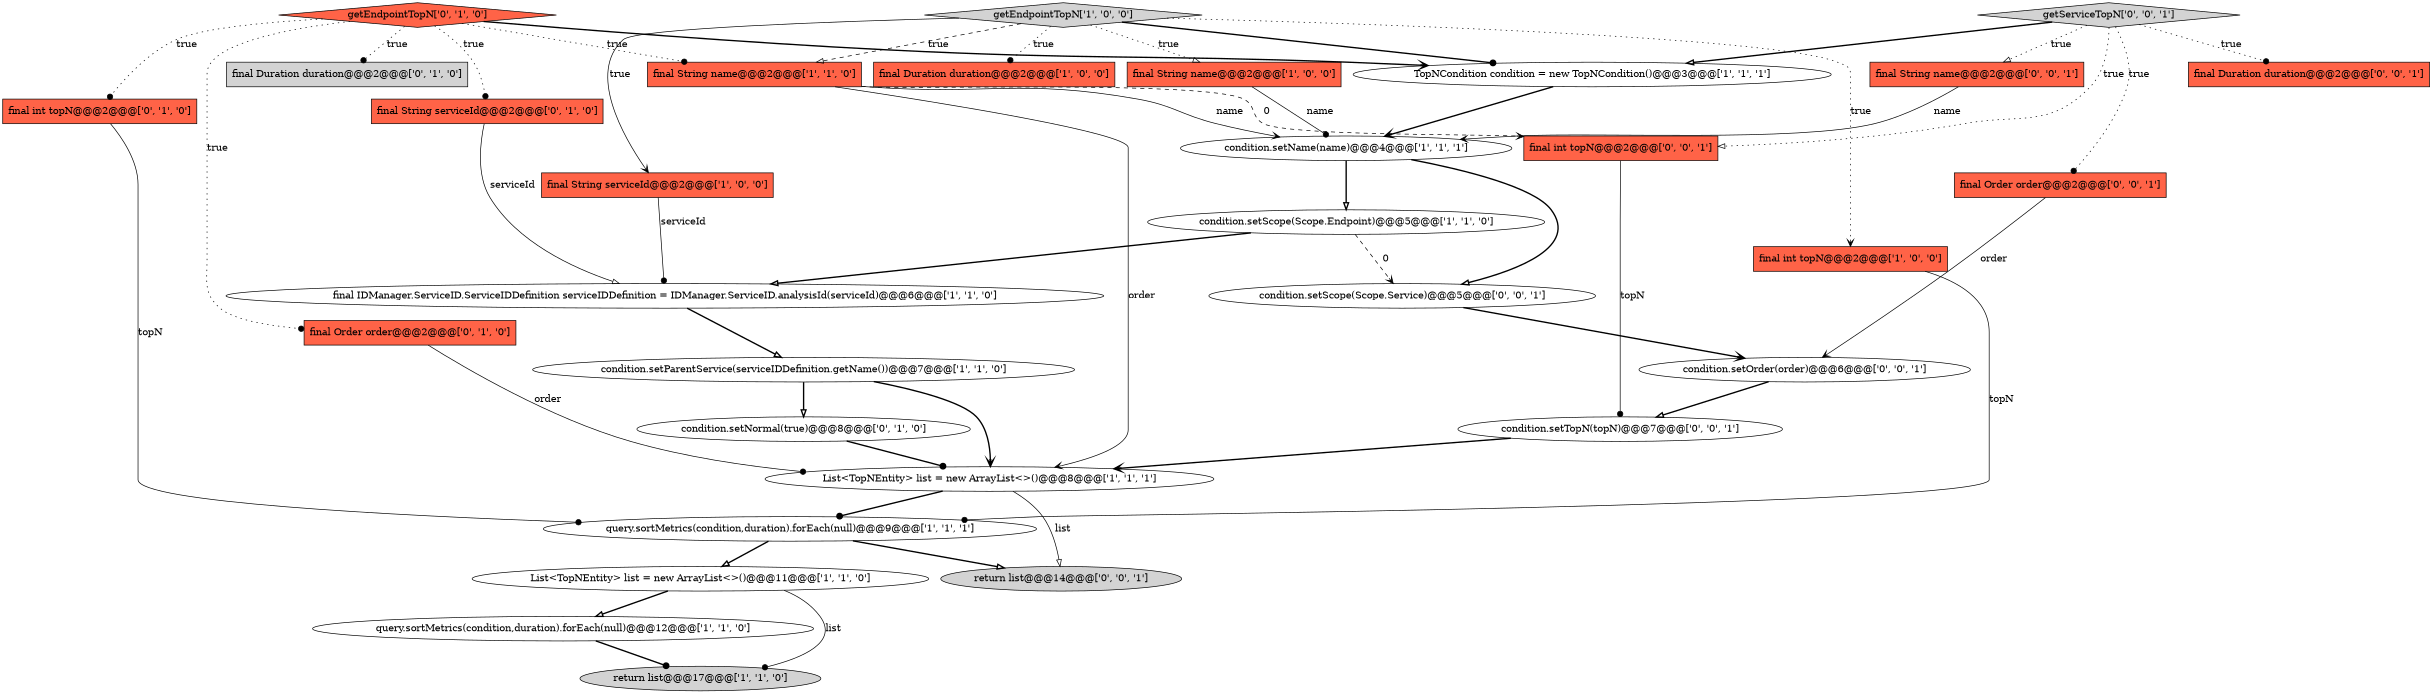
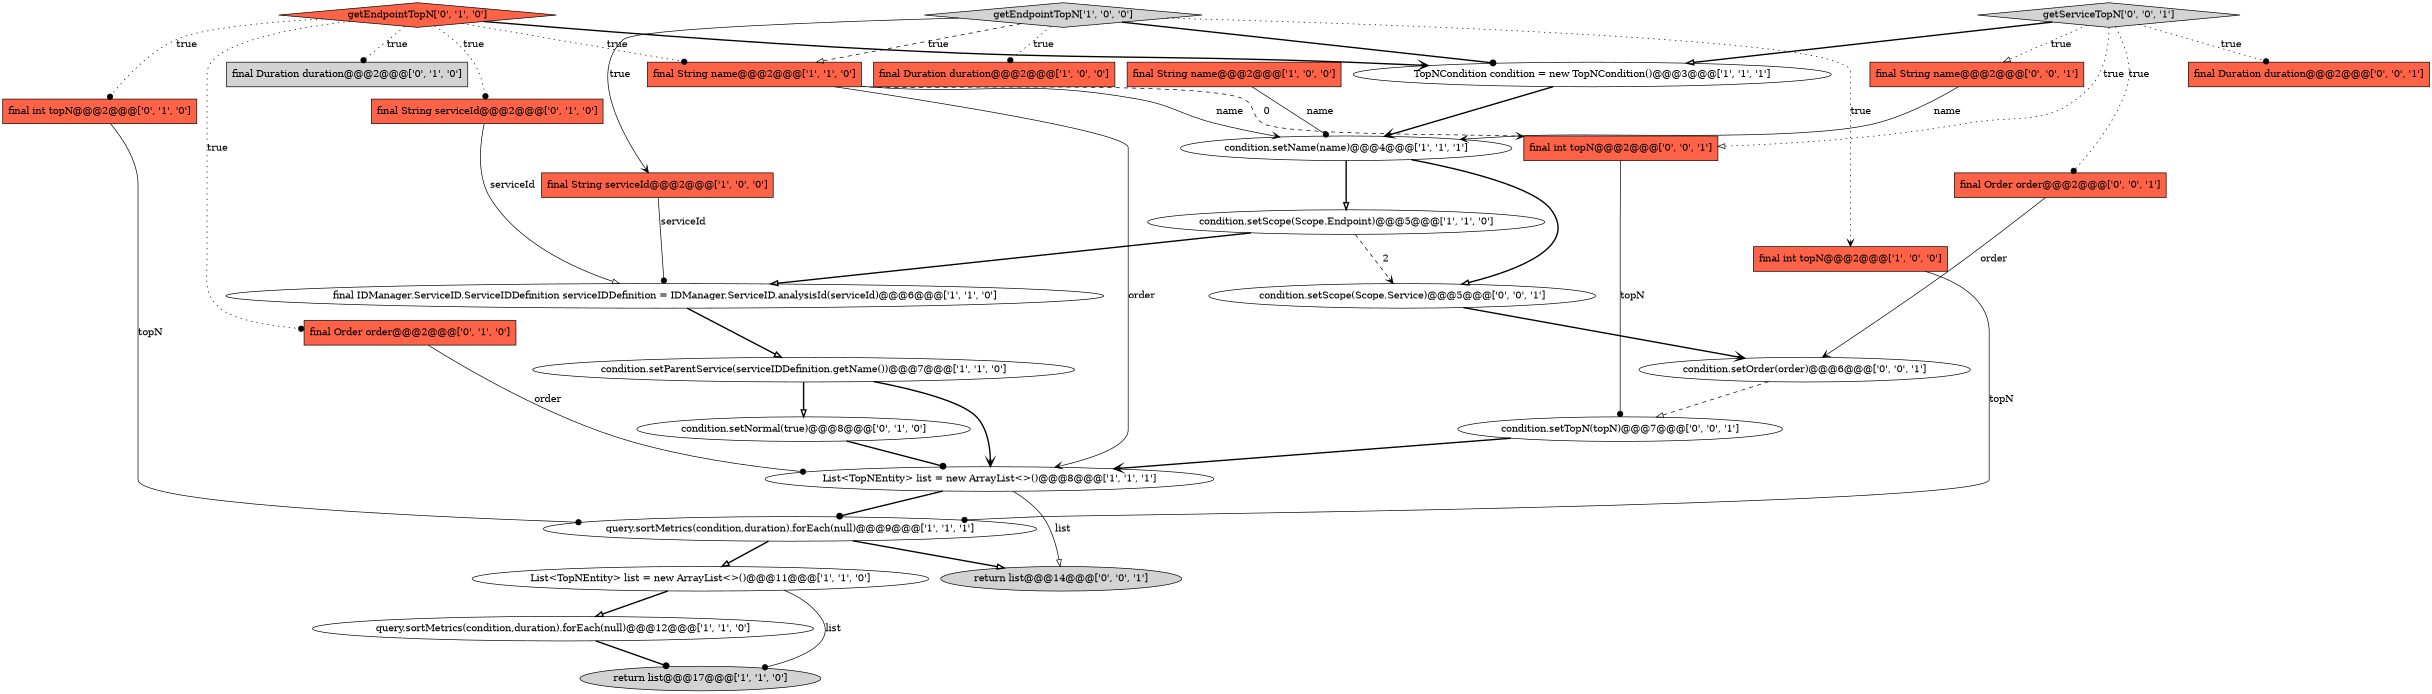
edge "getEndpointTopN['1', '0', '0']" -> "final String name@@@2@@@['1', '0', '0']": removed, label "true"
edge "condition.setScope(Scope.Endpoint)@@@5@@@['1', '1', '0']" -> "condition.setScope(Scope.Service)@@@5@@@['0', '0', '1']": label "0" -> "2"
edge "condition.setOrder(order)@@@6@@@['0', '0', '1']" -> "condition.setTopN(topN)@@@7@@@['0', '0', '1']": style bold -> dashed
